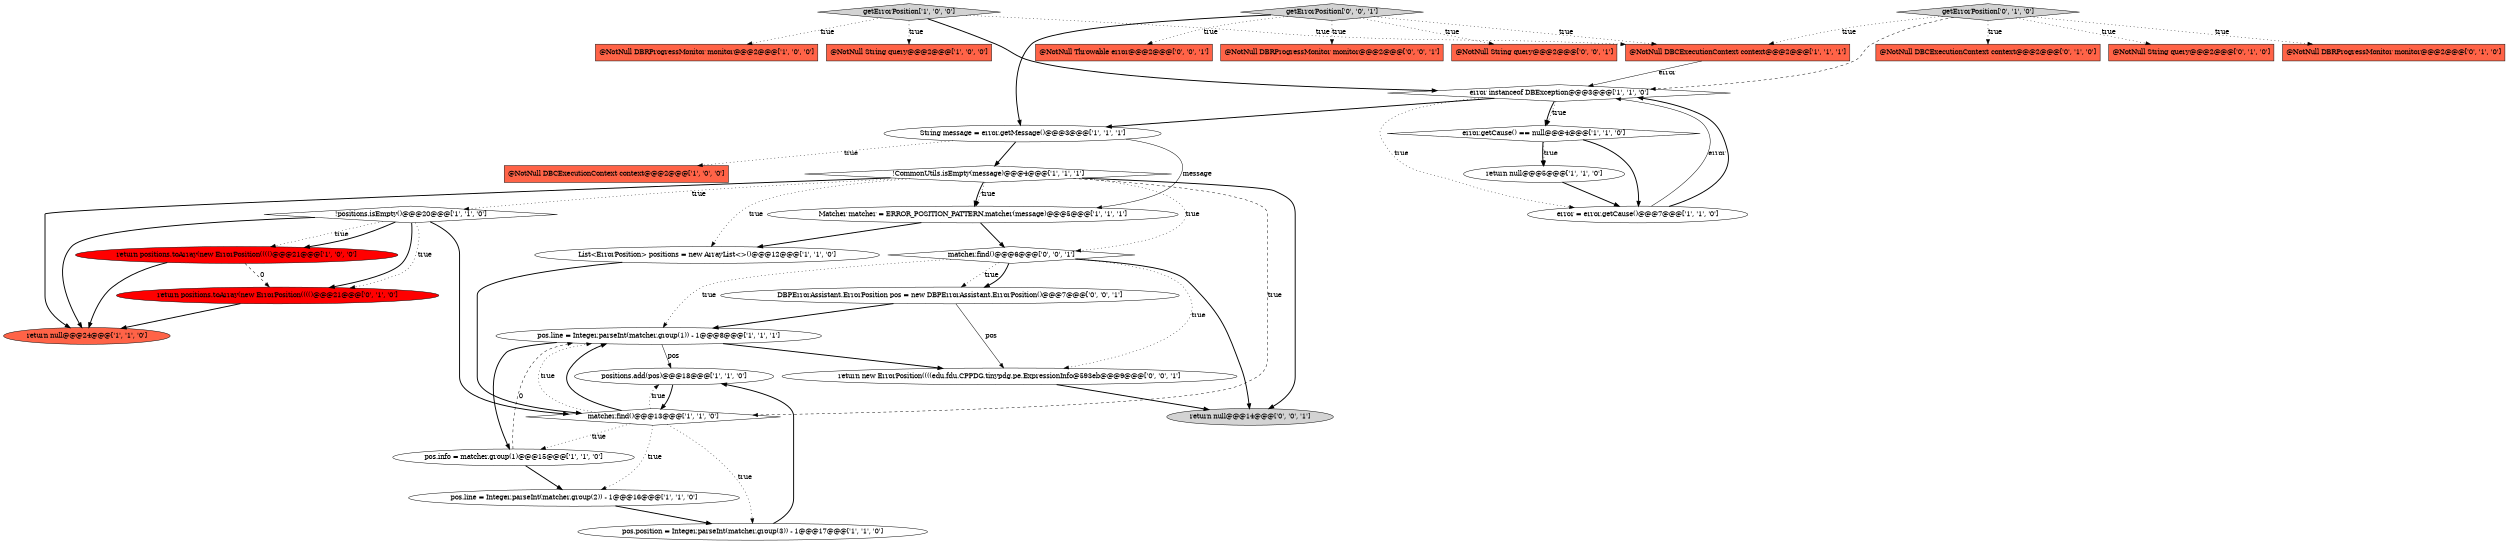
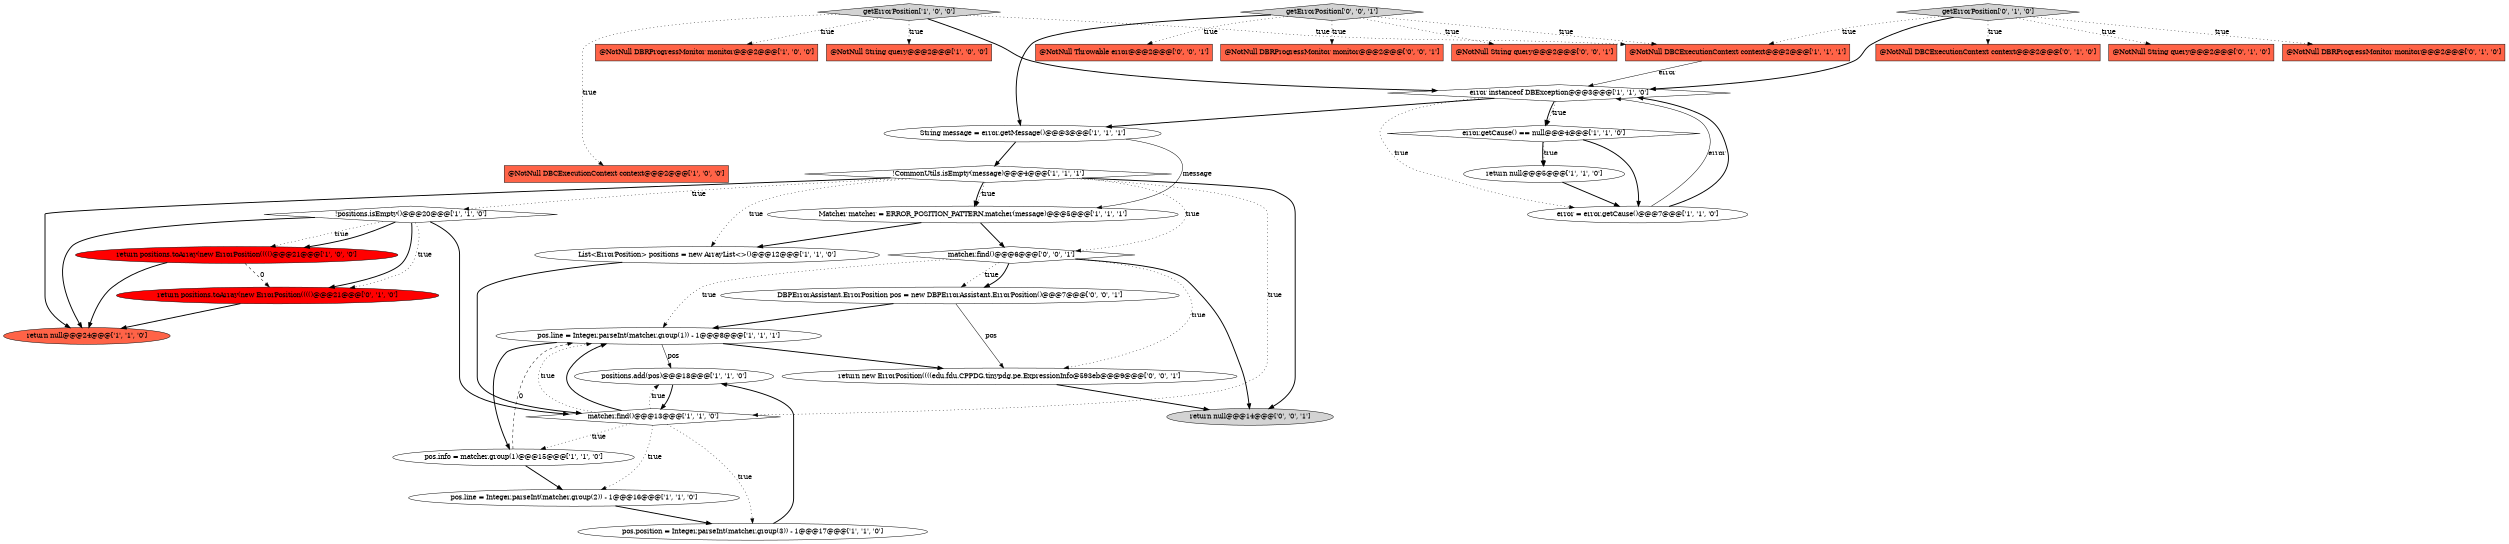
edge "getErrorPosition['0', '1', '0']" -> "error instanceof DBException@@@3@@@['1', '1', '0']": style dashed -> bold
edge "String message = error.getMessage()@@@3@@@['1', '1', '1']" -> "@NotNull DBCExecutionContext context@@@2@@@['1', '0', '0']": now "getErrorPosition['1', '0', '0']" -> "@NotNull DBCExecutionContext context@@@2@@@['1', '0', '0']"
edge "!CommonUtils.isEmpty(message)@@@4@@@['1', '1', '1']" -> "matcher.find()@@@13@@@['1', '1', '0']": style dashed -> dotted
